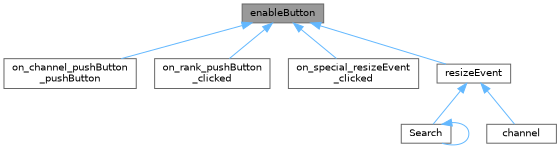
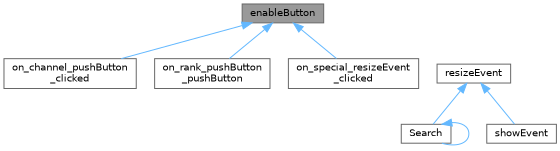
edge "resizeEvent" -> "enableButton": removed
node "on_channel_pushButton _pushButton": label "on_channel_pushButton _pushButton" -> "on_channel_pushButton _clicked"
node "on_rank_pushButton _clicked": label "on_rank_pushButton _clicked" -> "on_rank_pushButton _pushButton"
node "channel": label "channel" -> "showEvent"
